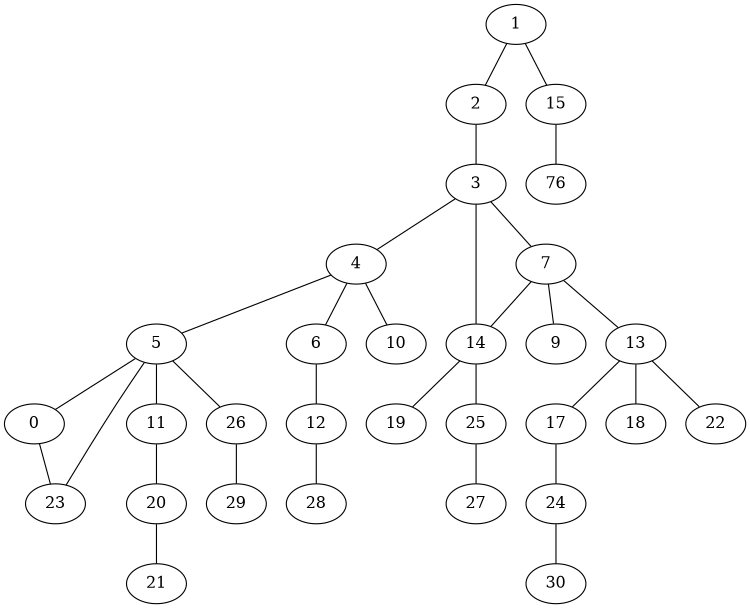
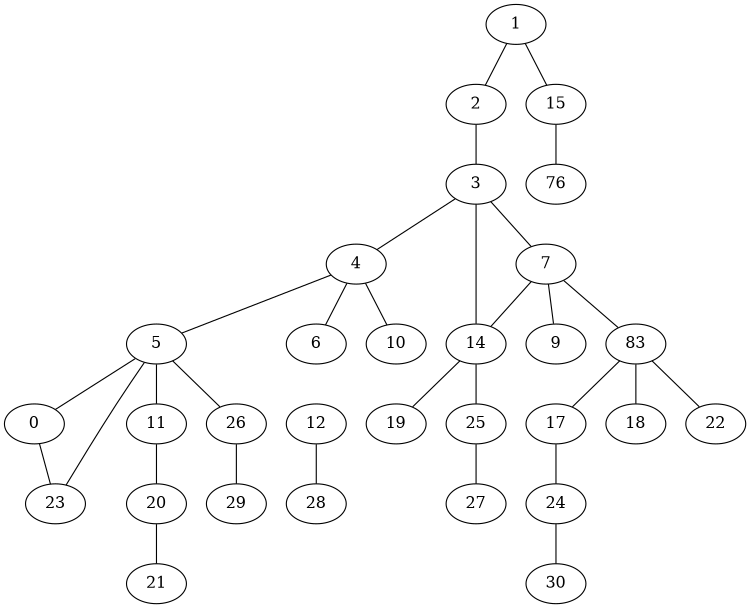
node "13": label "13" -> "83"
edge "6" -- "12": removed
